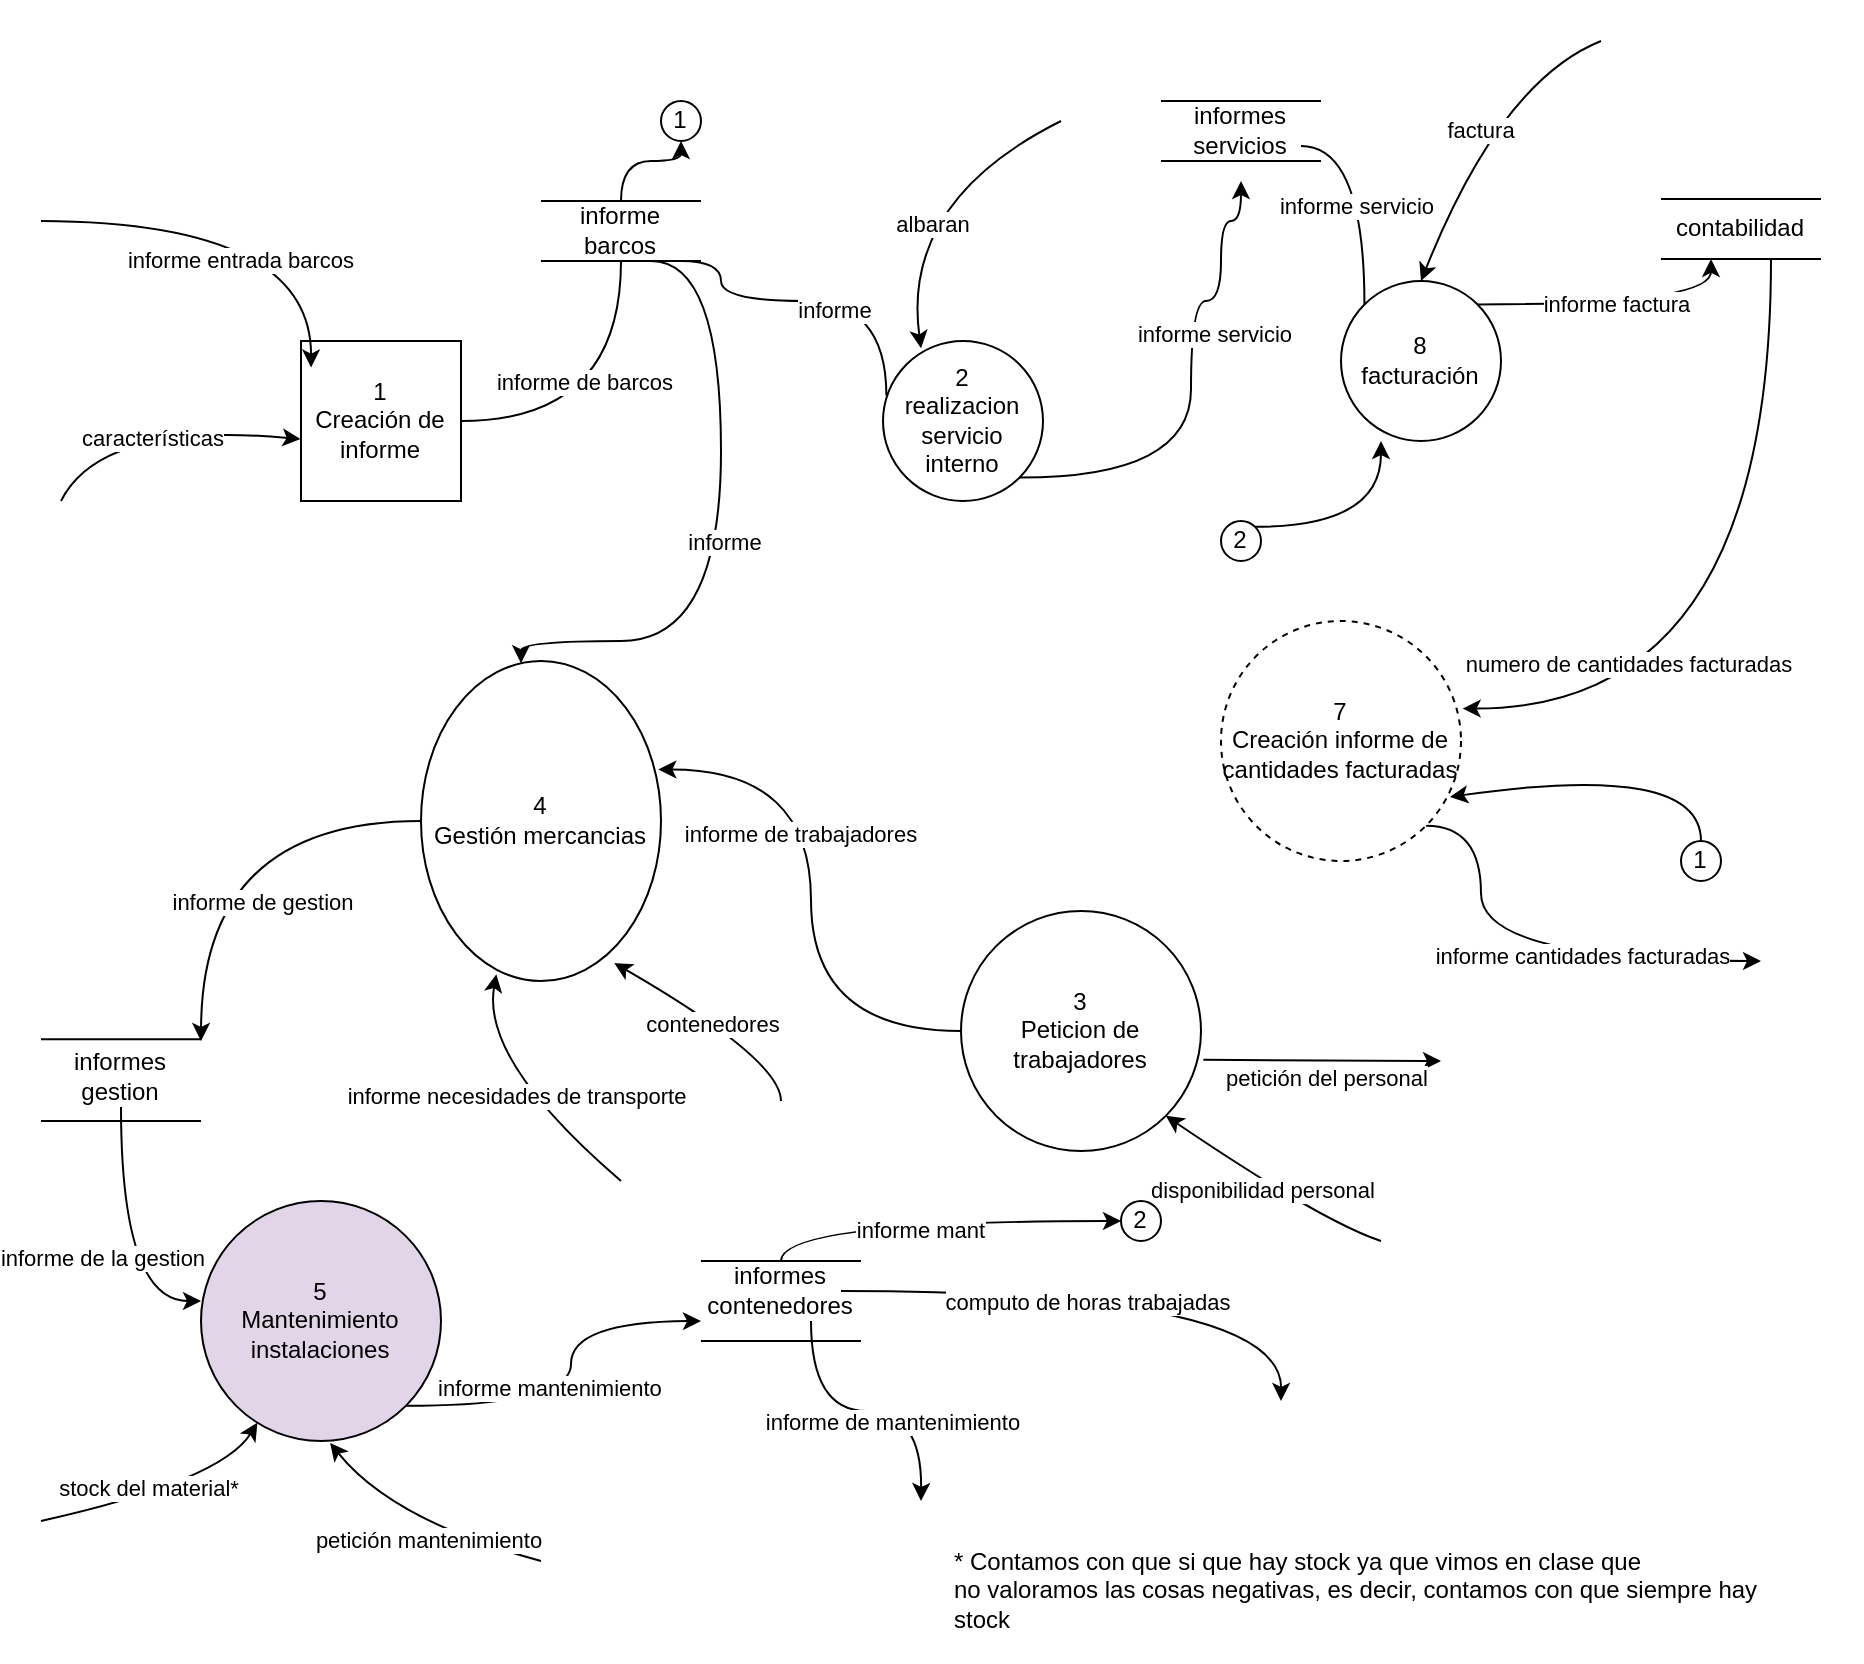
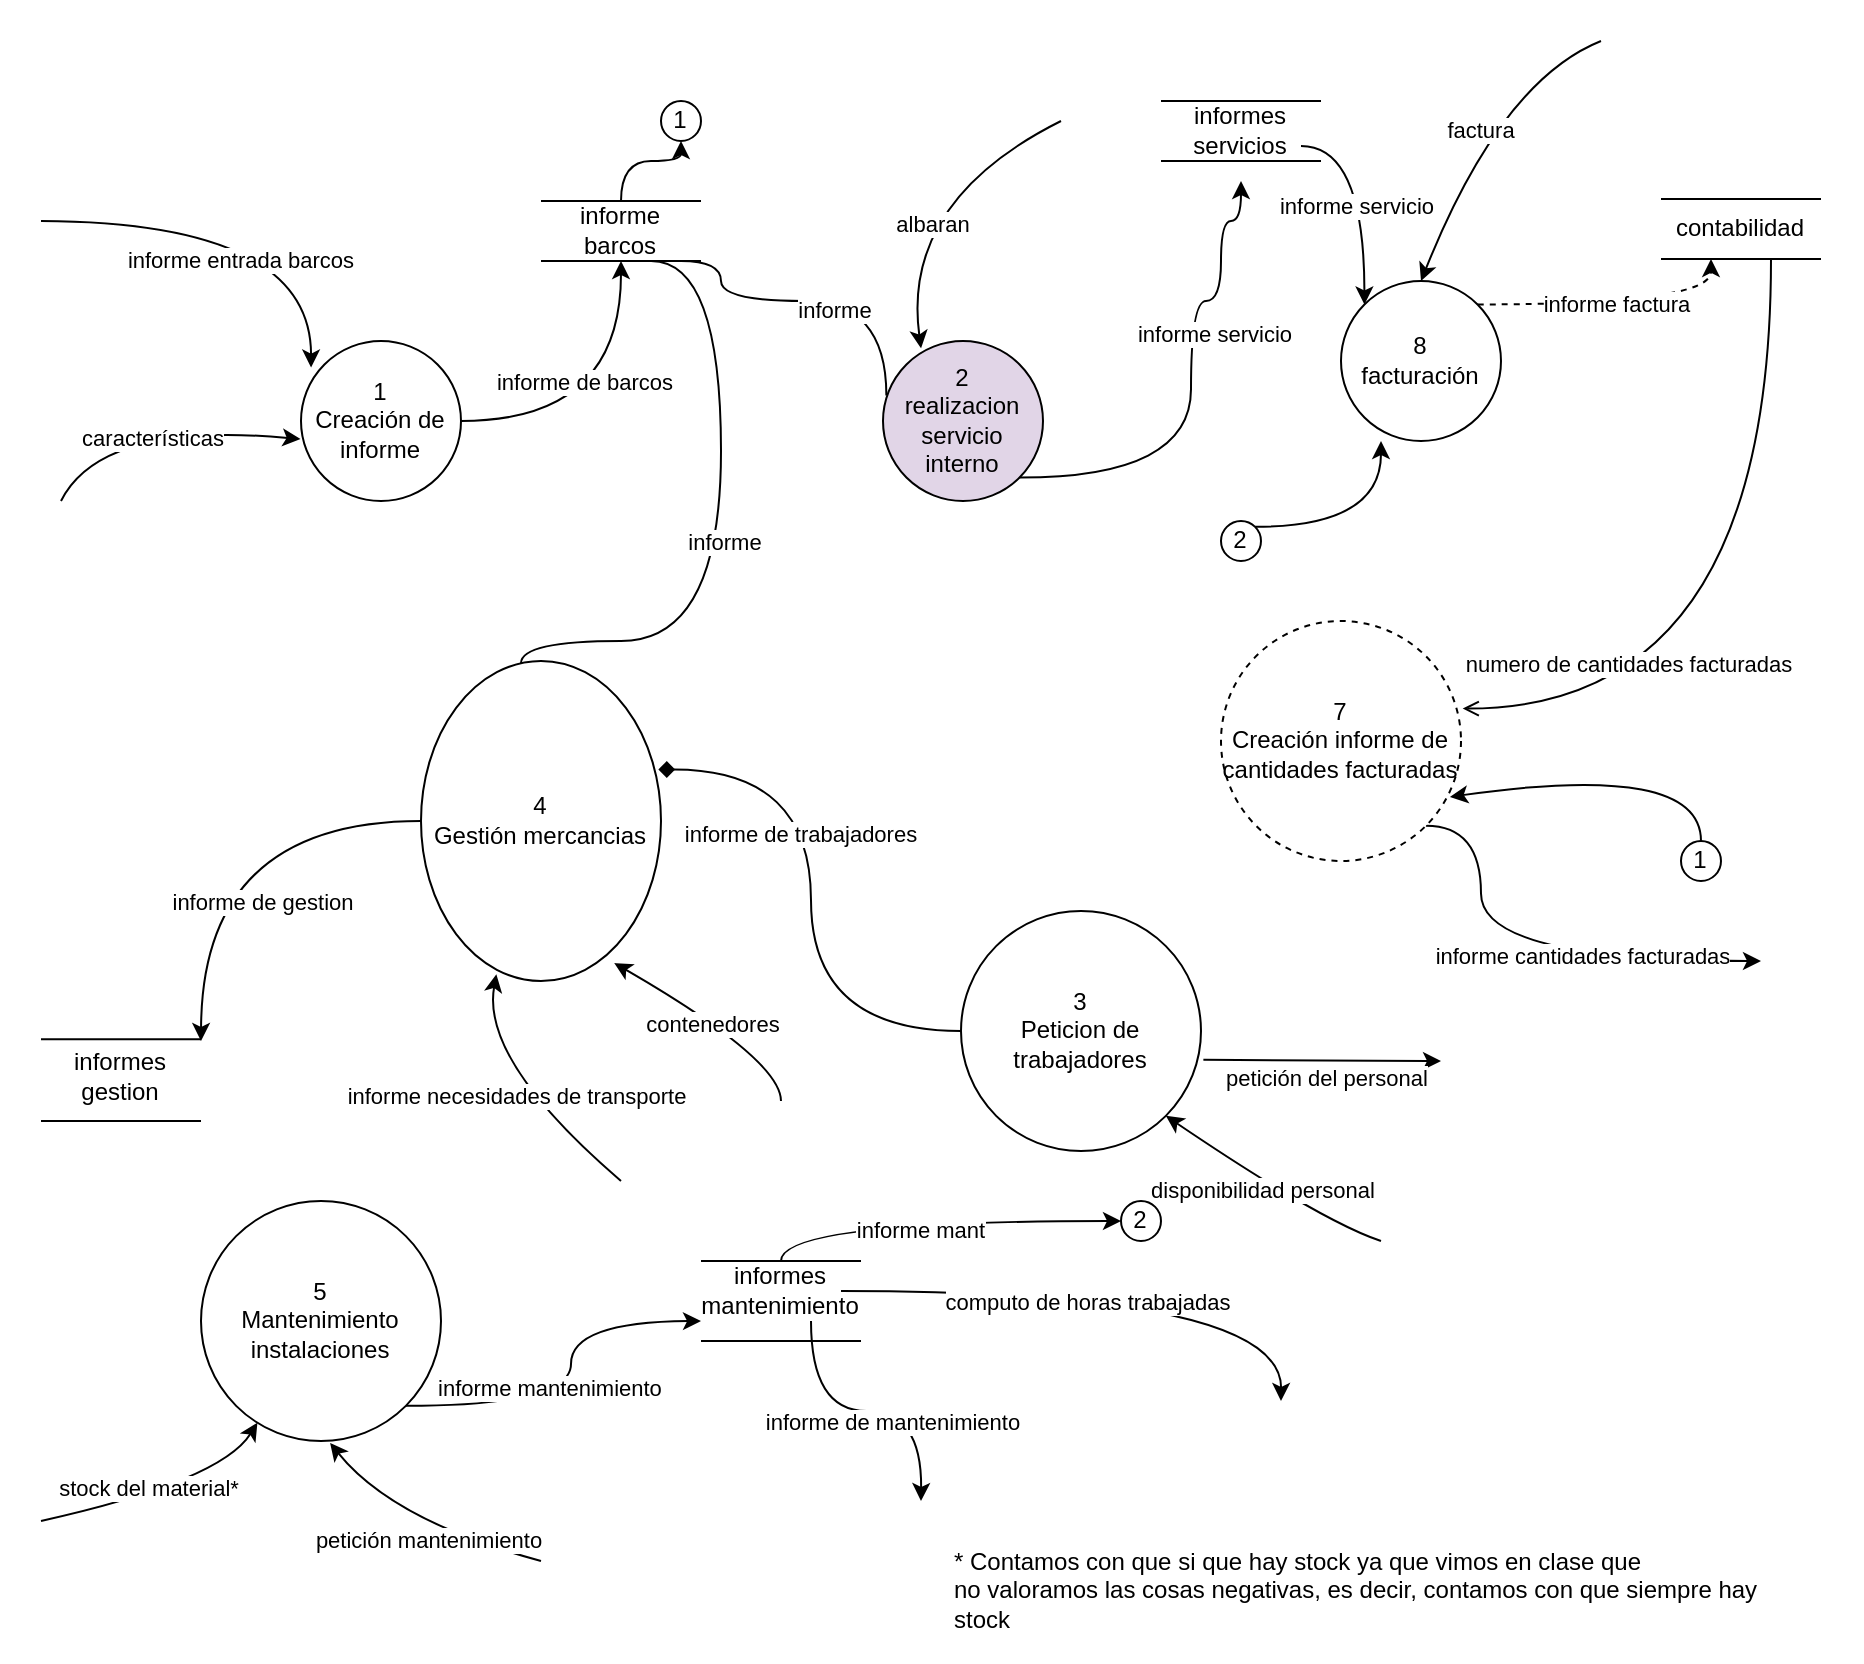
edge "informes servicios" -- "8 facturación": arrowhead none -> classic
edge "8 facturación" -> "contabilidad": style solid -> dashed
edge "informe barcos" -- "1 Creación de informe": arrowhead none -> classic
node "1 Creación de informe": shape rectangle -> ellipse
node "2 realizacion servicio interno": fillcolor #ffffff -> #e1d5e7
edge "informe barcos" -> "4 Gestión mercancias": arrowhead classic -> none
edge "contabilidad" -> "7 Creación informe de cantidades facturadas": arrowhead classic -> open
edge "3 Peticion de trabajadores" -> "4 Gestión mercancias": arrowhead classic -> diamond
edge "informes gestion" -> "5 Mantenimiento instalaciones": removed, label "informe de la gestion"
node "informes contenedores": label "informes contenedores" -> "informes mantenimiento"
node "5 Mantenimiento instalaciones": fillcolor #e1d5e7 -> #ffffff
